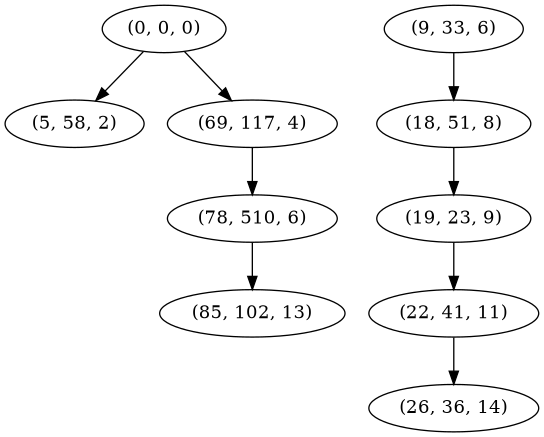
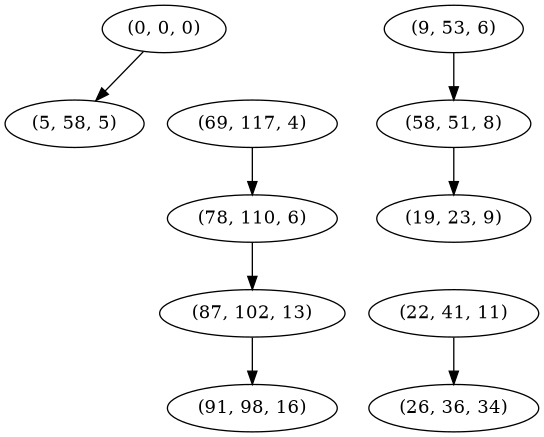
node "(9, 33, 6)": label "(9, 33, 6)" -> "(9, 53, 6)"
edge "(0, 0, 0)" -> "(69, 117, 4)": removed
node "(5, 58, 2)": label "(5, 58, 2)" -> "(5, 58, 5)"
node "(18, 51, 8)": label "(18, 51, 8)" -> "(58, 51, 8)"
node "(78, 510, 6)": label "(78, 510, 6)" -> "(78, 110, 6)"
edge "(19, 23, 9)" -> "(22, 41, 11)": removed
node "(85, 102, 13)": label "(85, 102, 13)" -> "(87, 102, 13)"
node "(91, 98, 16)": added
node "(26, 36, 14)": label "(26, 36, 14)" -> "(26, 36, 34)"
